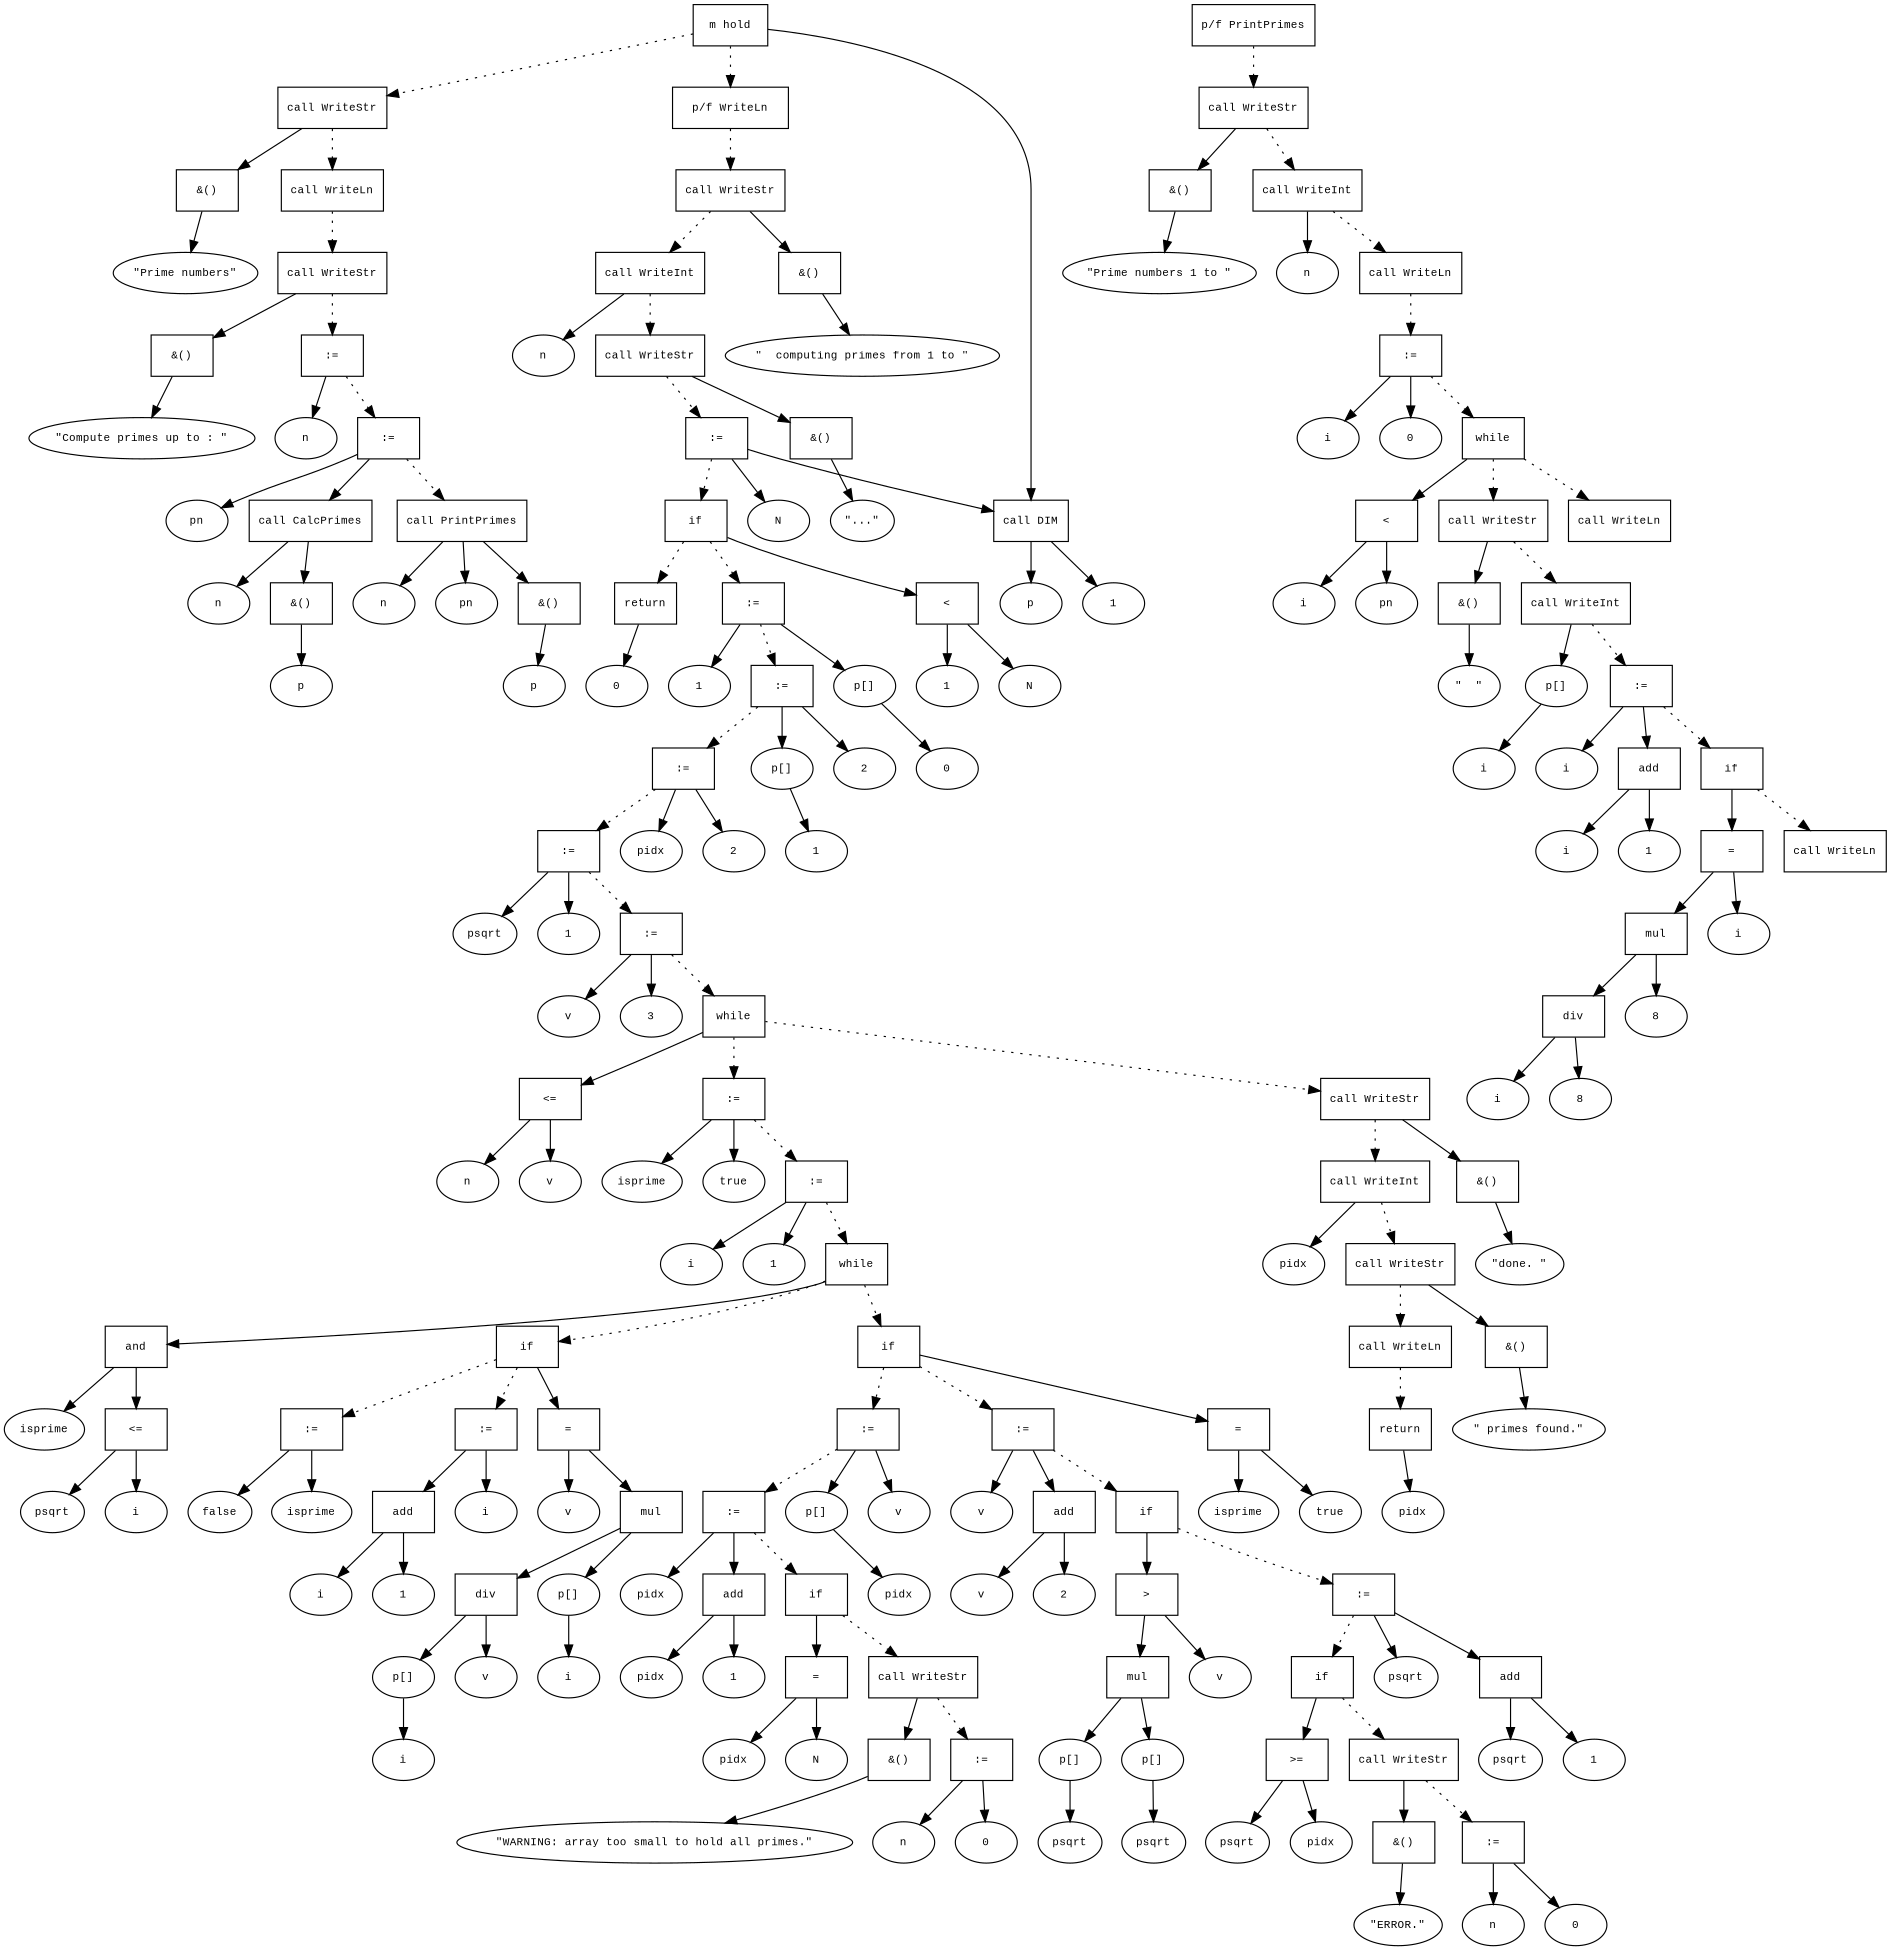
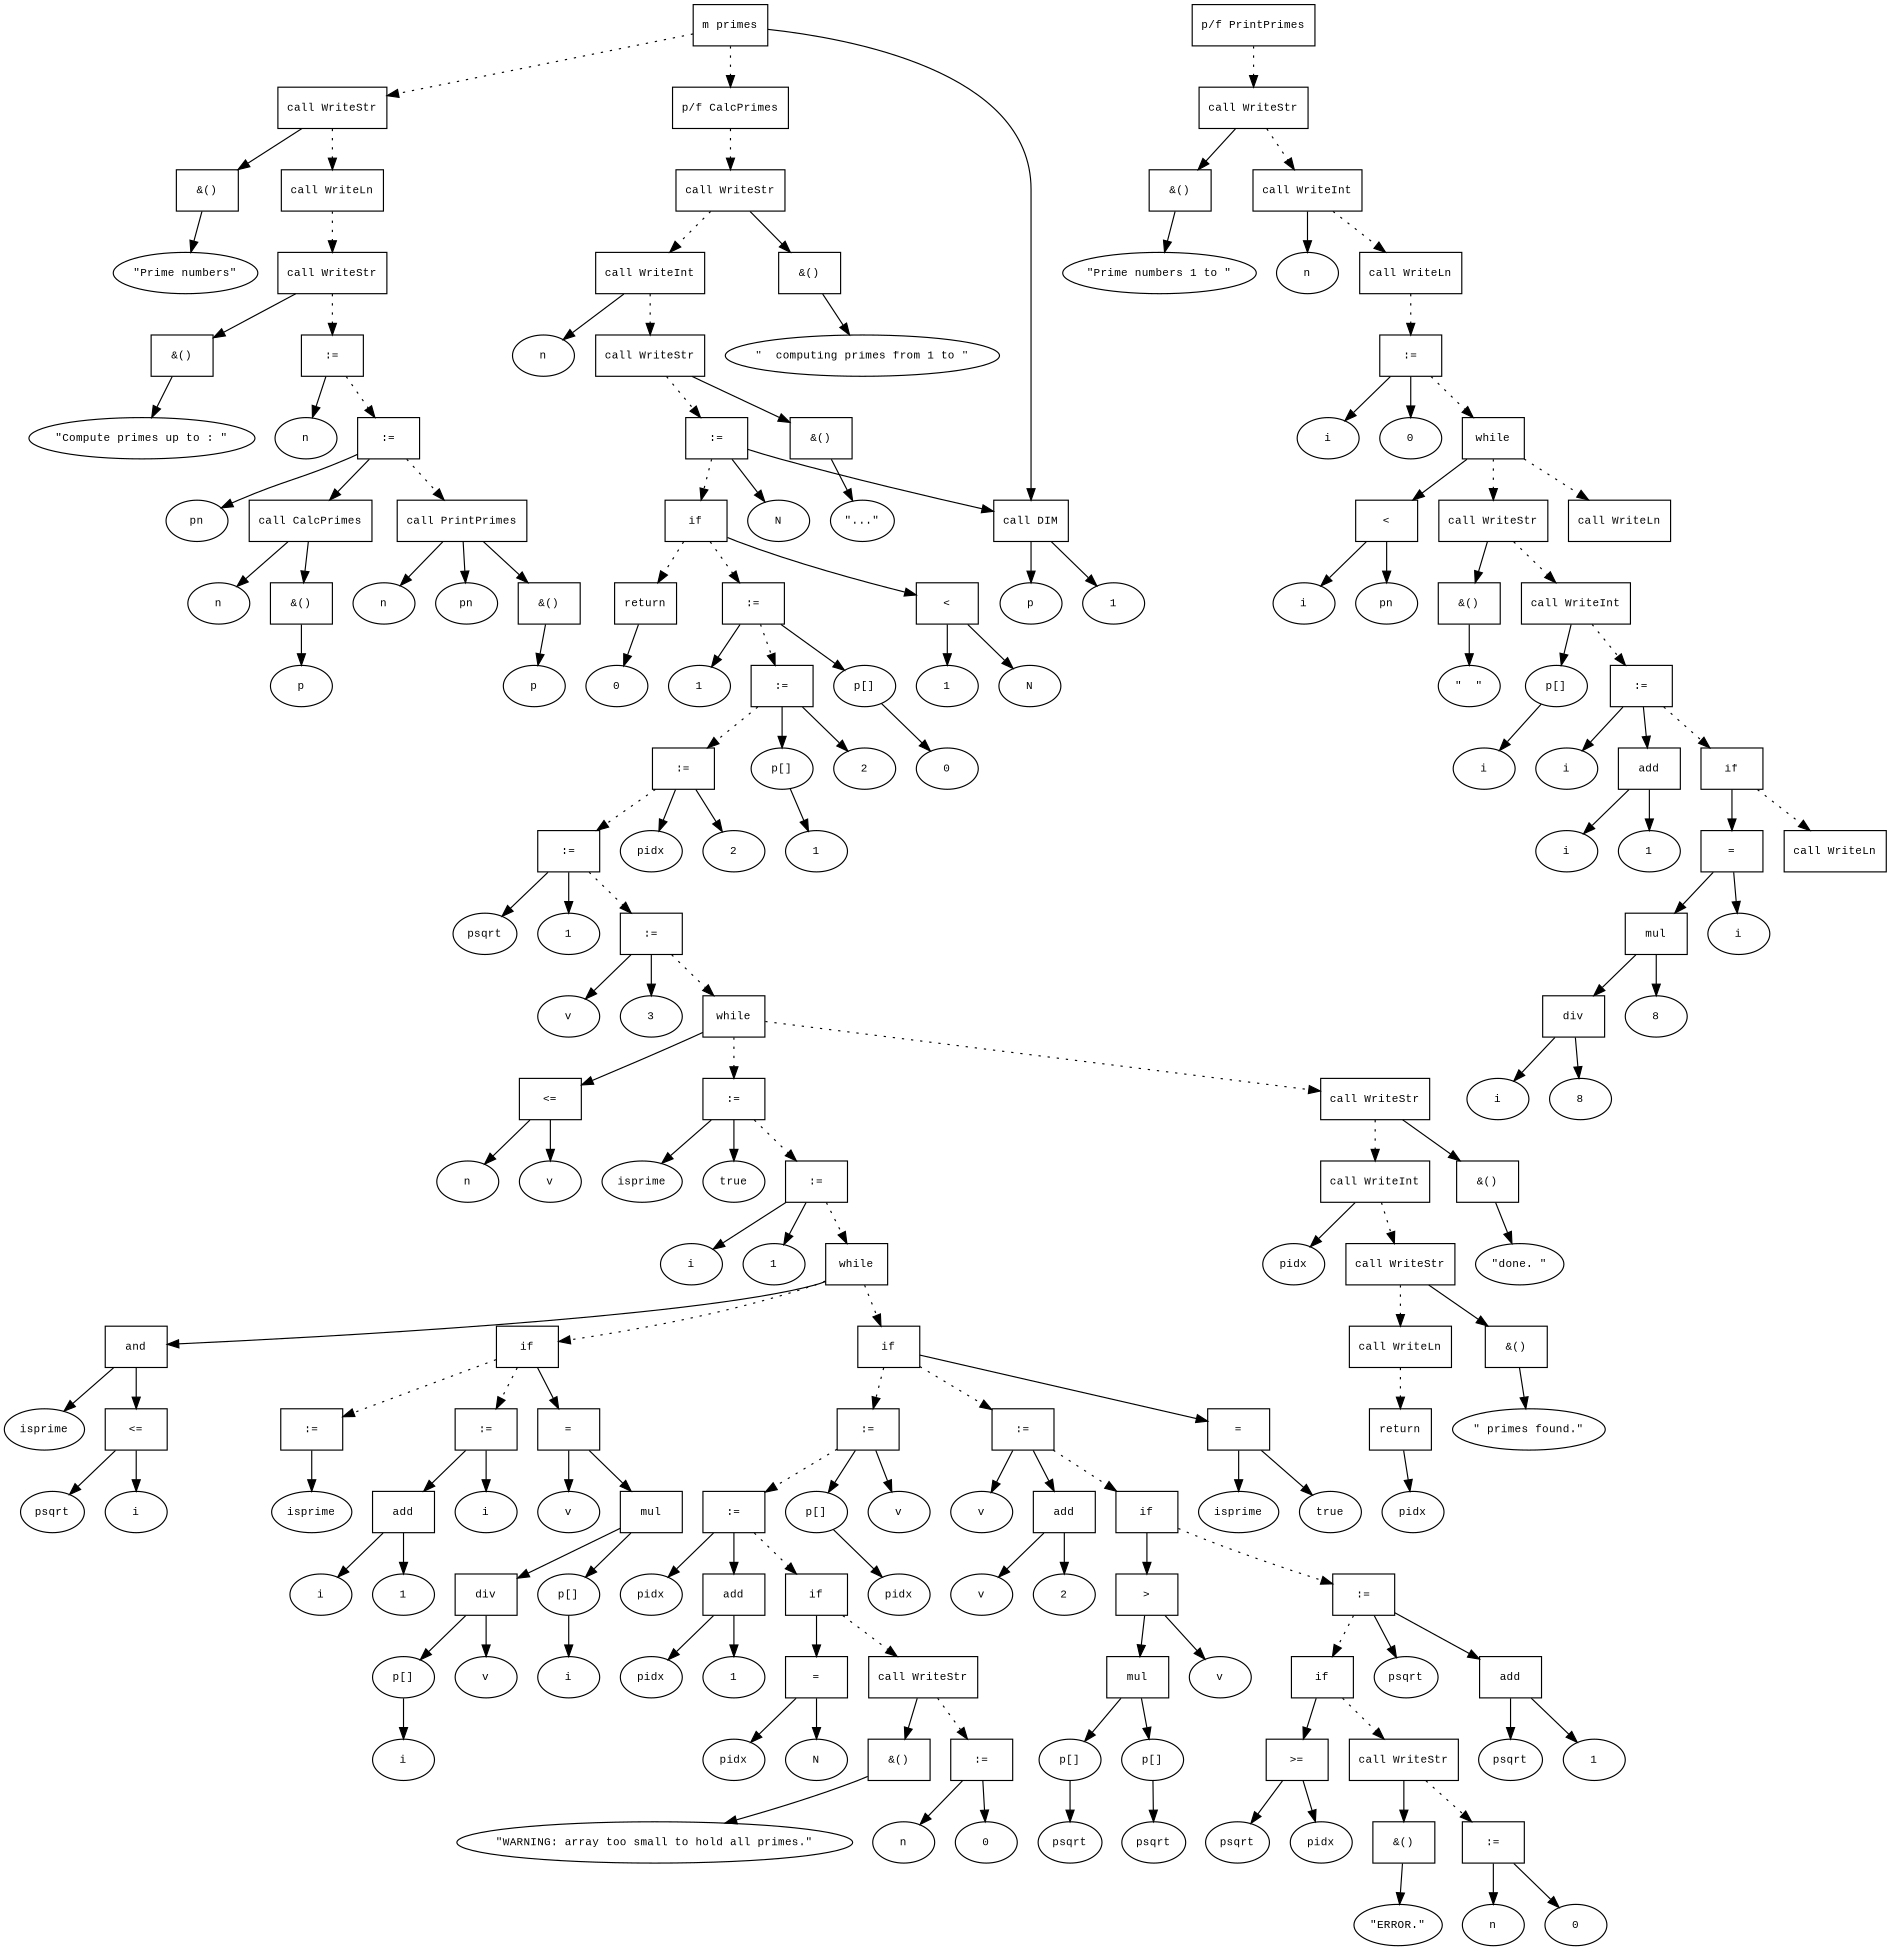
node "m hold": label "m hold" -> "m primes"
node "p/f WriteLn": label "p/f WriteLn" -> "p/f CalcPrimes"
node "false": removed
